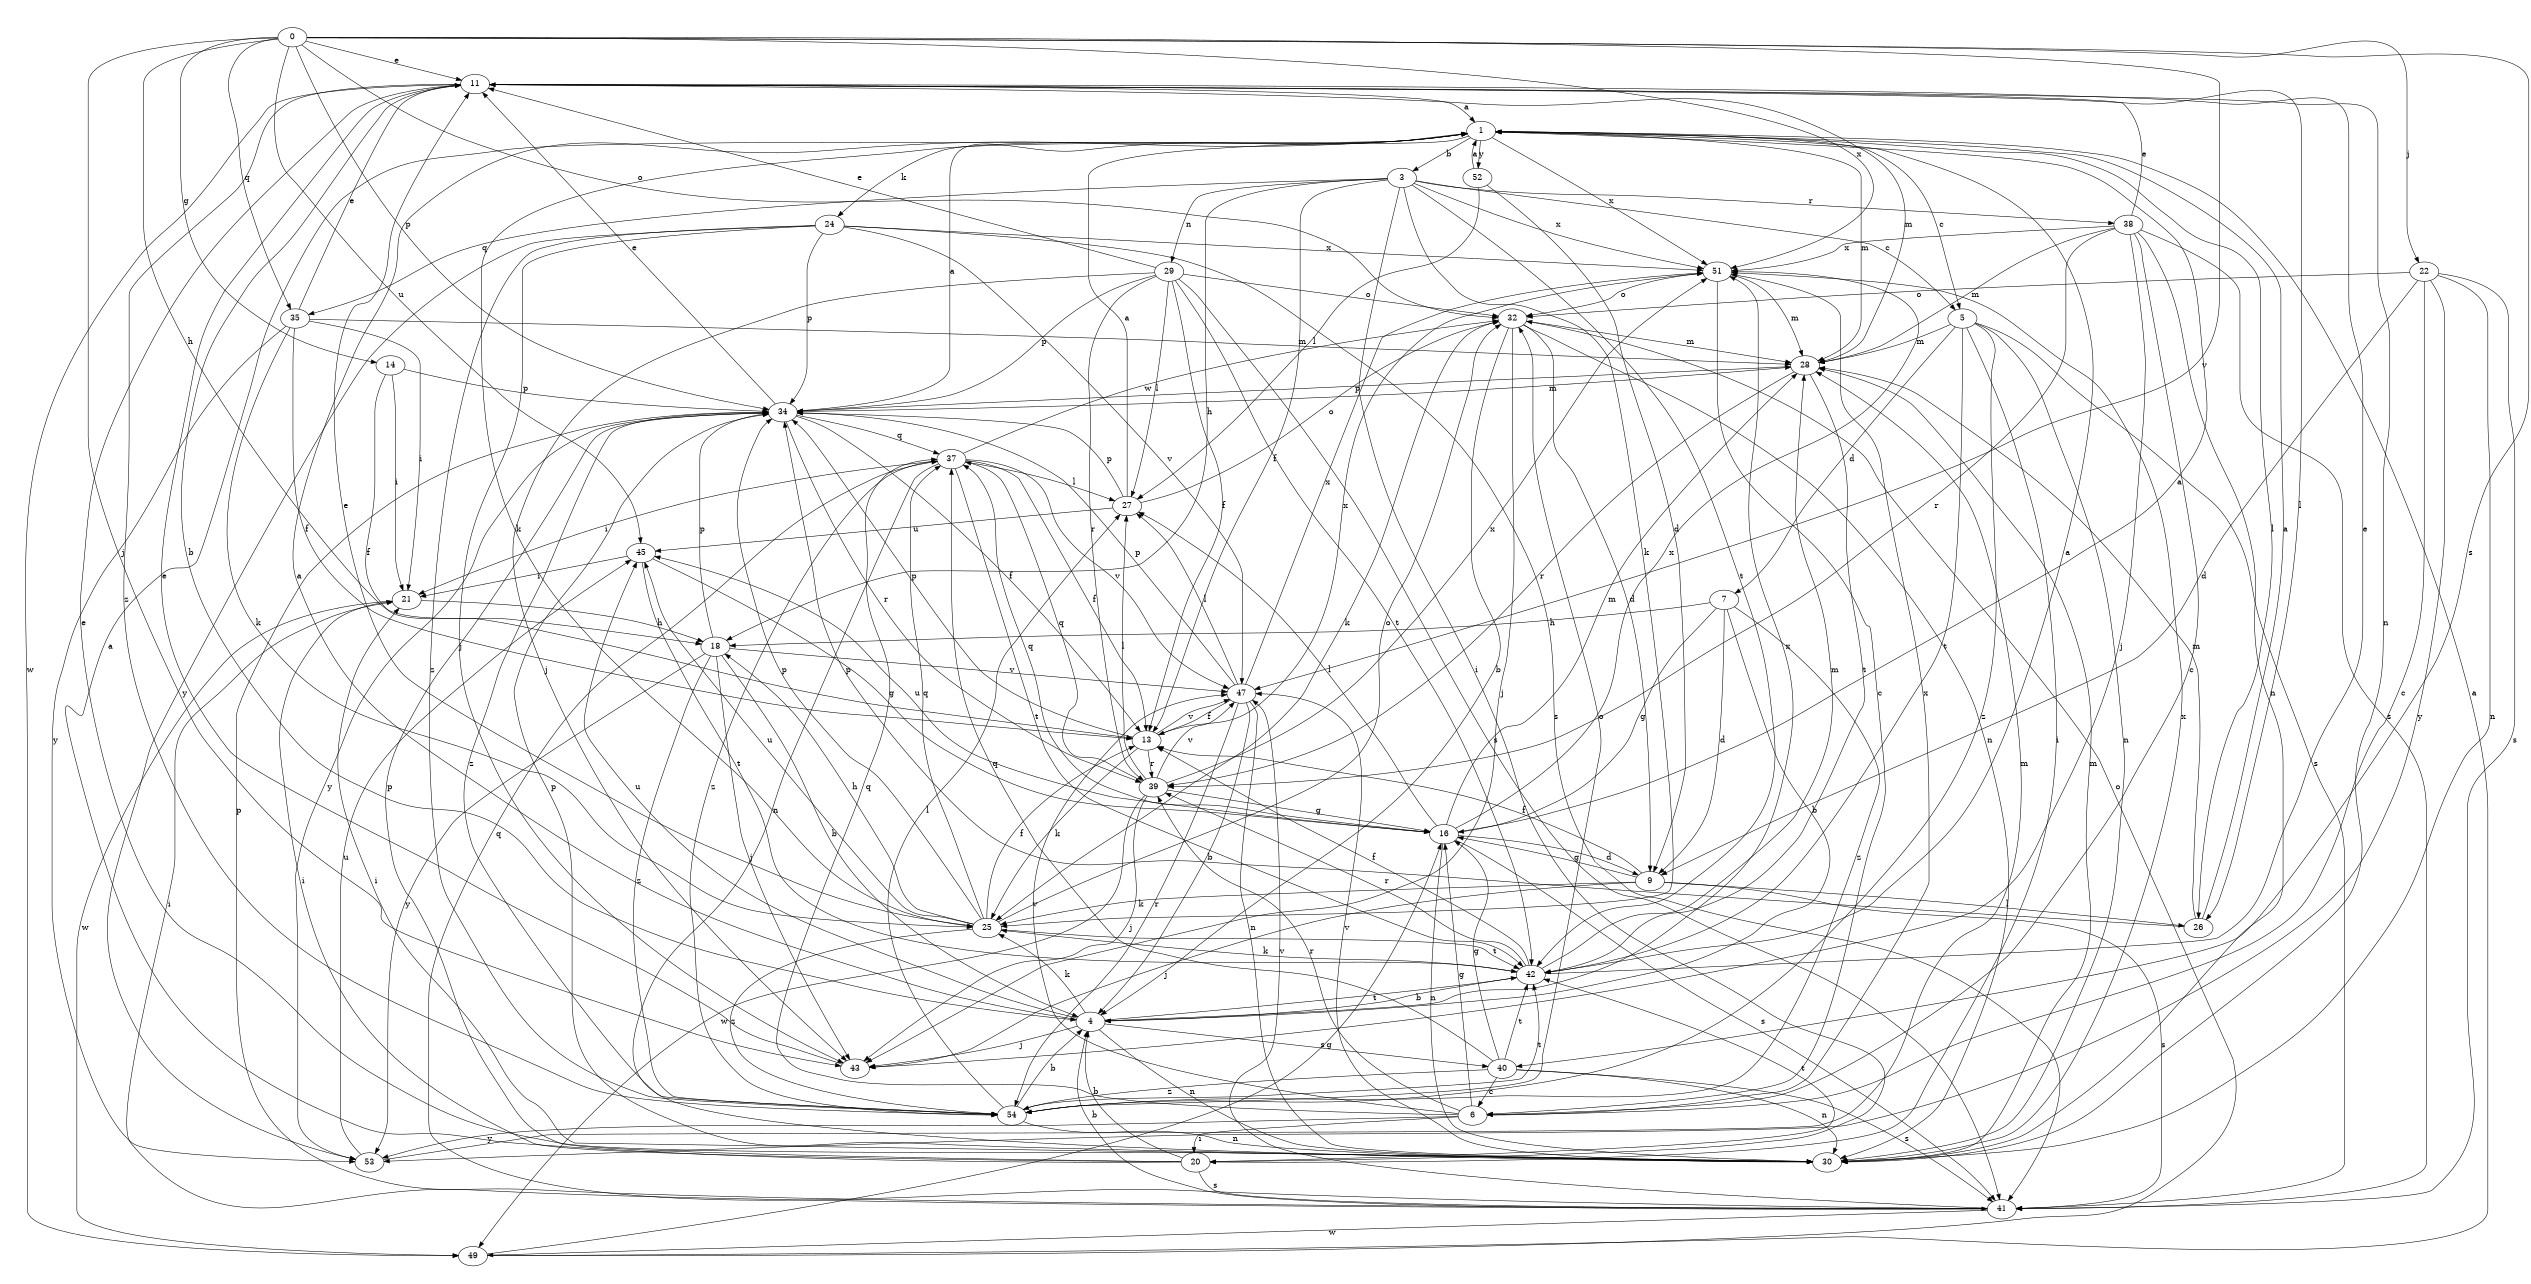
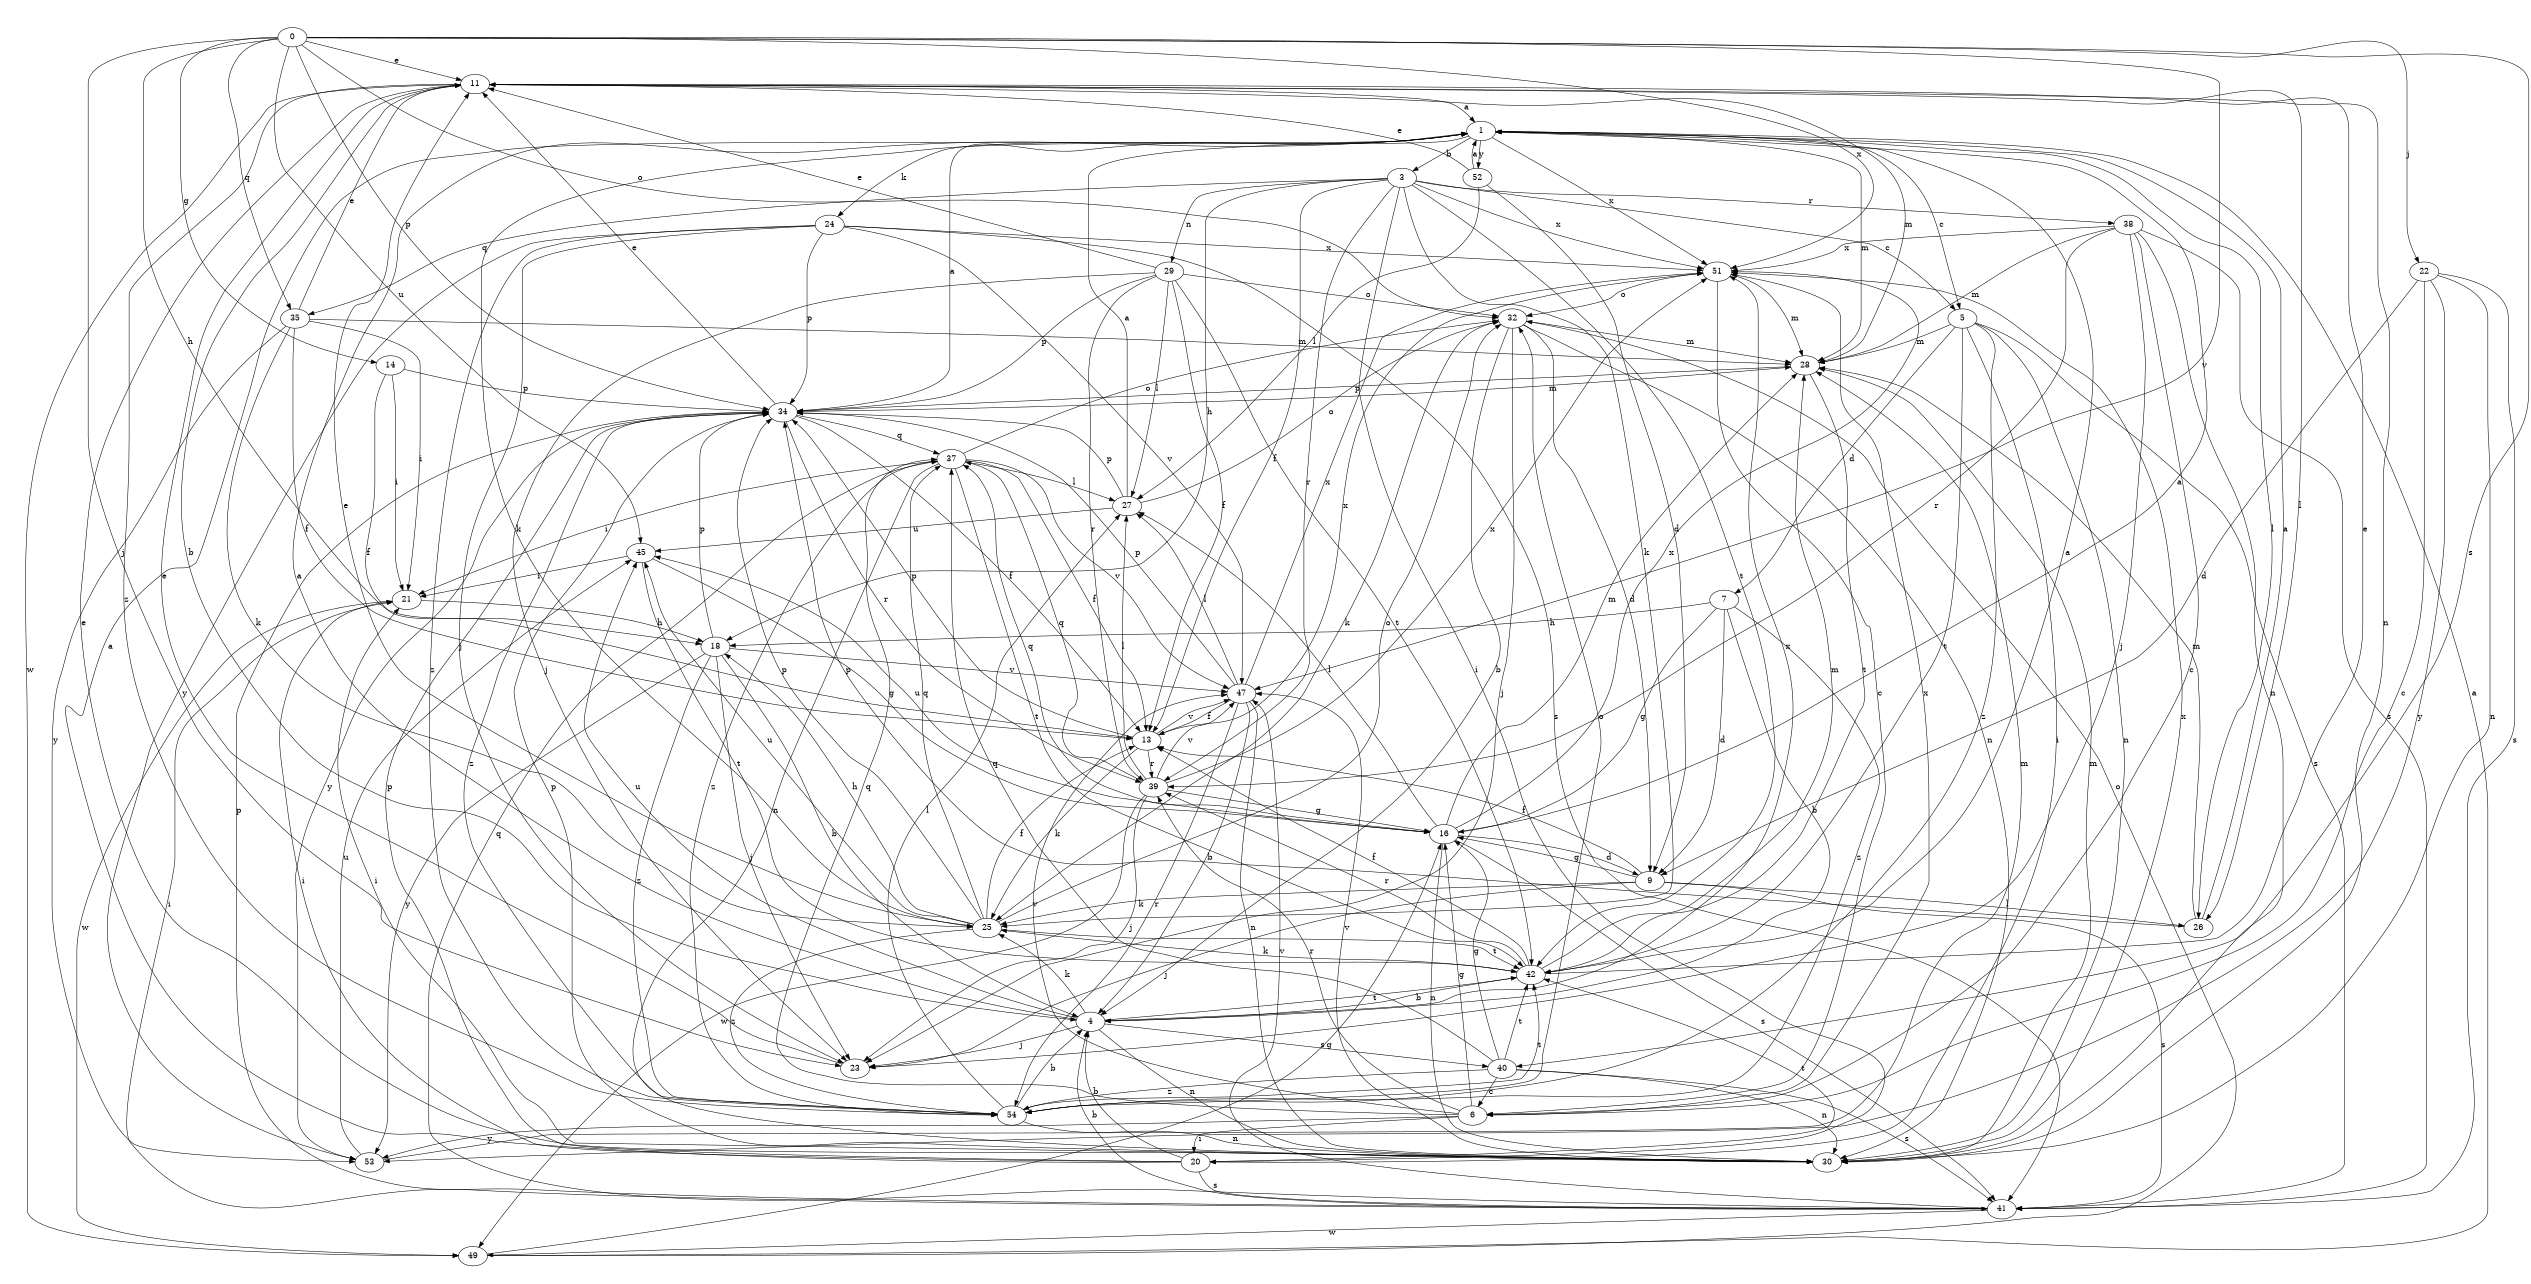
edge "38" -> "11": now "52" -> "11"
edge "22" -> "32": removed, label "o"
edge "37" -> "32": label "w" -> "o"
edge "28" -> "39": now "3" -> "39"
edge "29" -> "41": removed, label "s"
node "43": label "43" -> "23"
